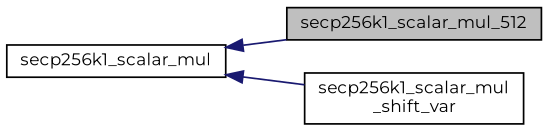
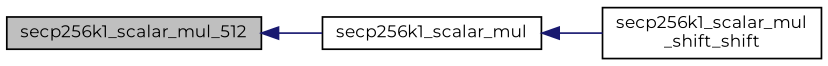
edge "secp256k1_scalar_mul_512" -> "secp256k1_scalar_mul": reversed
node "secp256k1_scalar_mul _shift_var": label "secp256k1_scalar_mul _shift_var" -> "secp256k1_scalar_mul _shift_shift"
